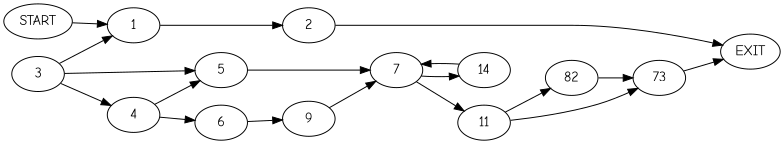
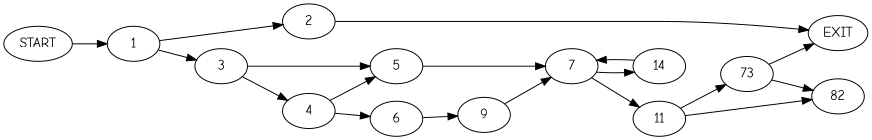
edge "3" -> "1": reversed
edge "82" -> "73": reversed
